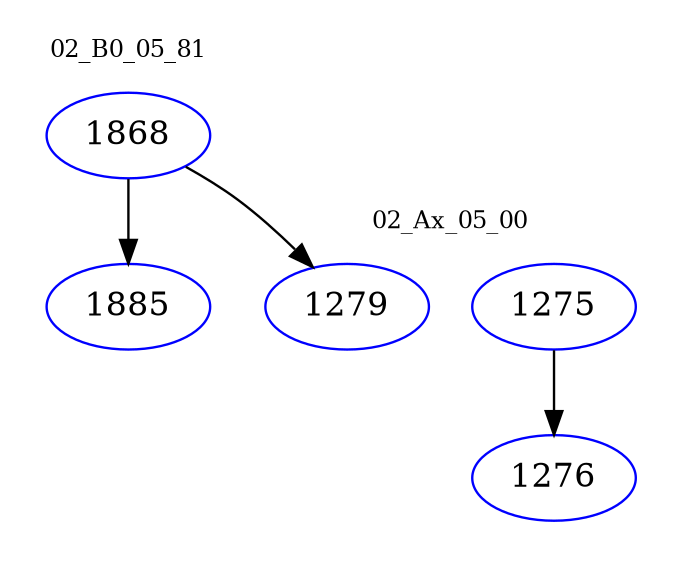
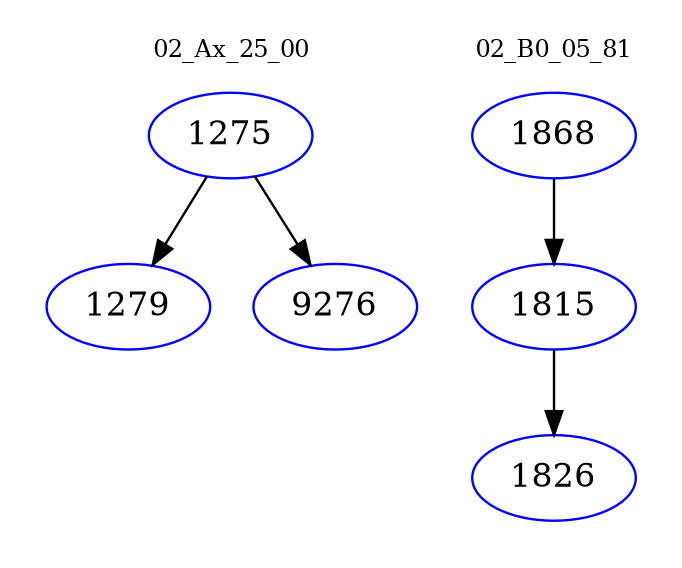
edge "1868" -> "1279": now "1275" -> "1279"
cluster "02_Ax_05_00": label "02_Ax_05_00" -> "02_Ax_25_00"
node "1885": label "1885" -> "1815"
node "1826": added
node "1276": label "1276" -> "9276"
